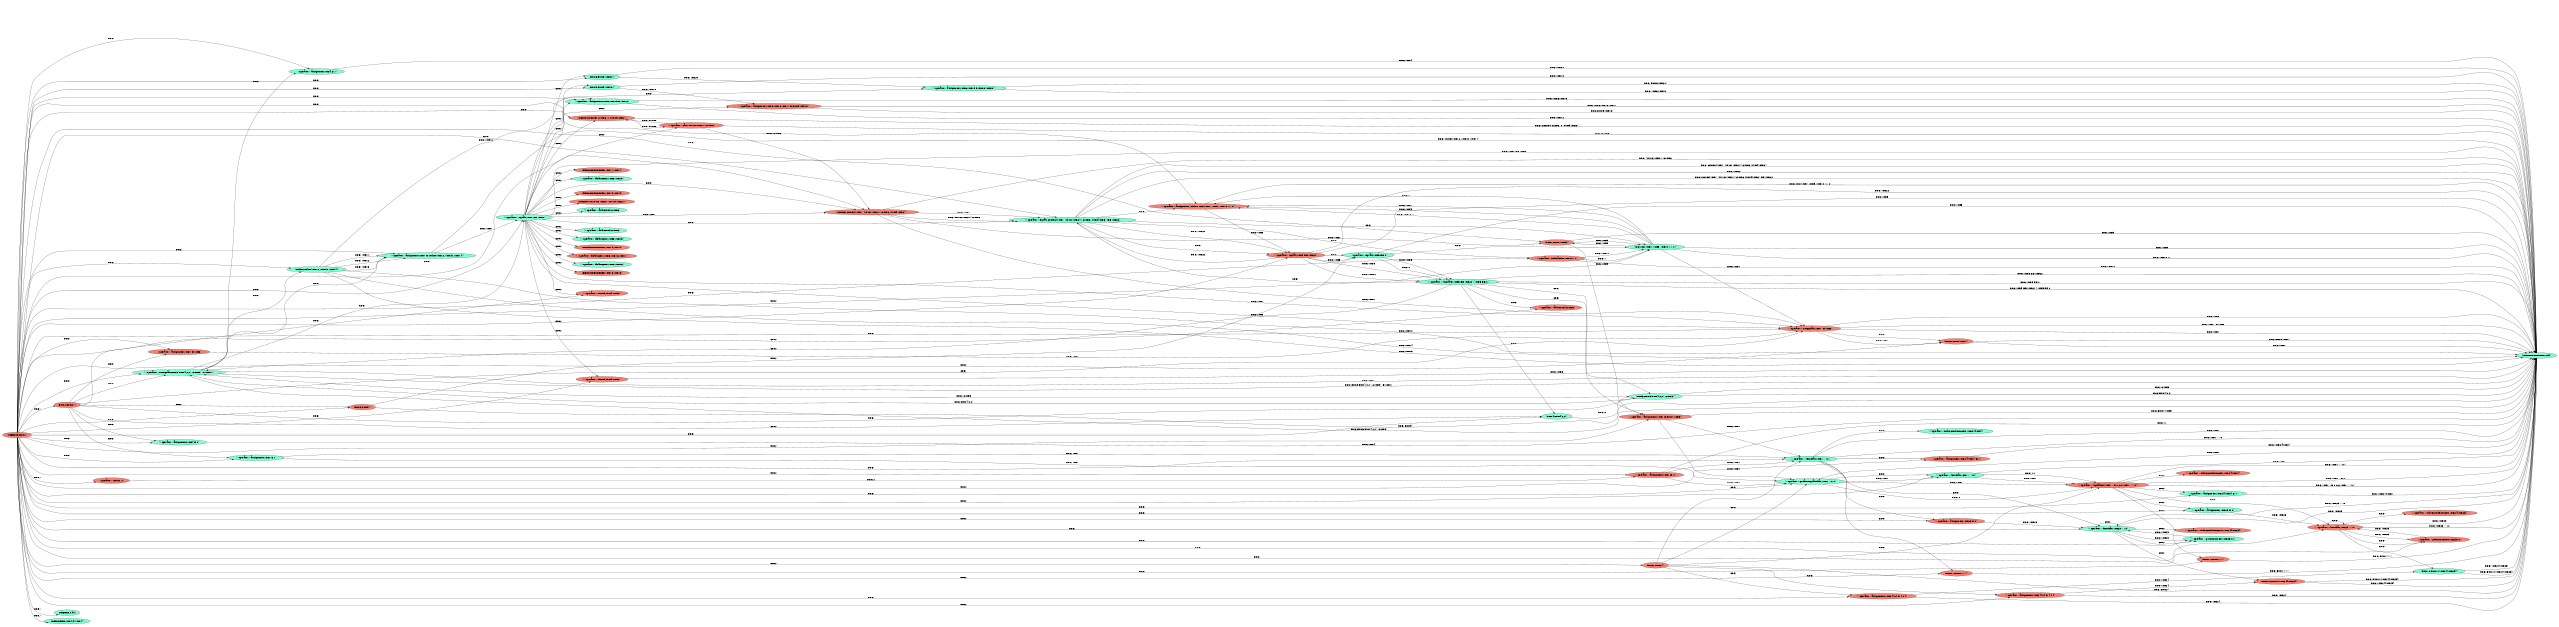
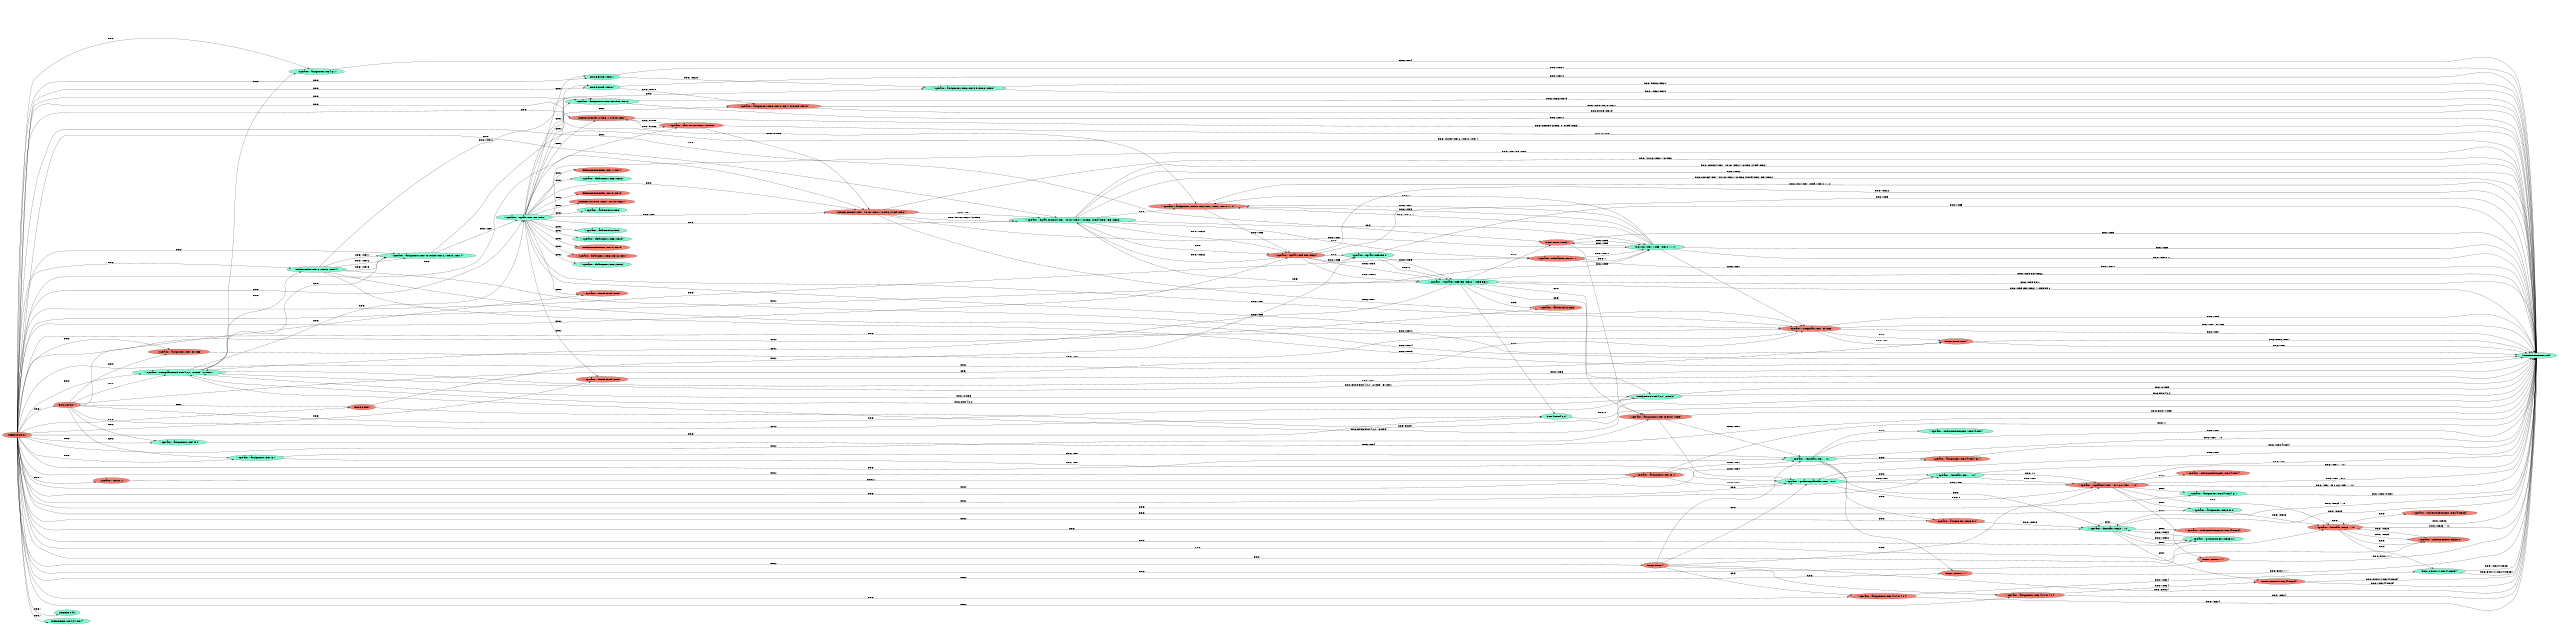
edge "(<operator>.equals,VAR5 == 0)" -> "(FUN7,FUN7(VAR9))": now "(<operator>.logicalOr,VAR5 == VAR22 || VAR5 == 0)" -> "(FUN7,FUN7(VAR9))"
node "(FIELD_IDENTIFIER,VAR16,VAR16)": removed
